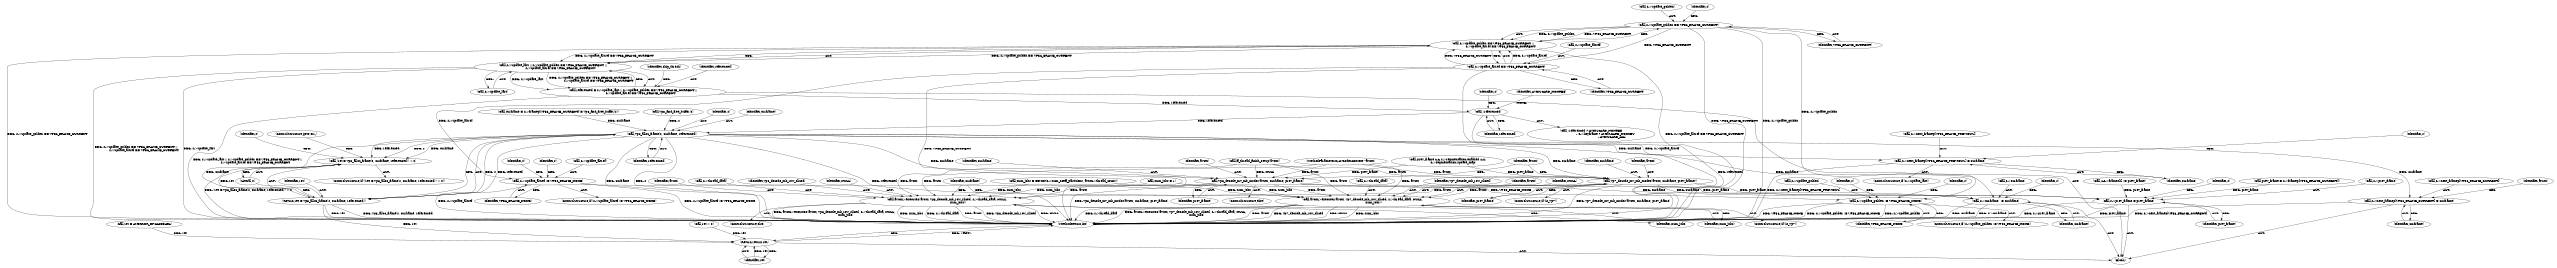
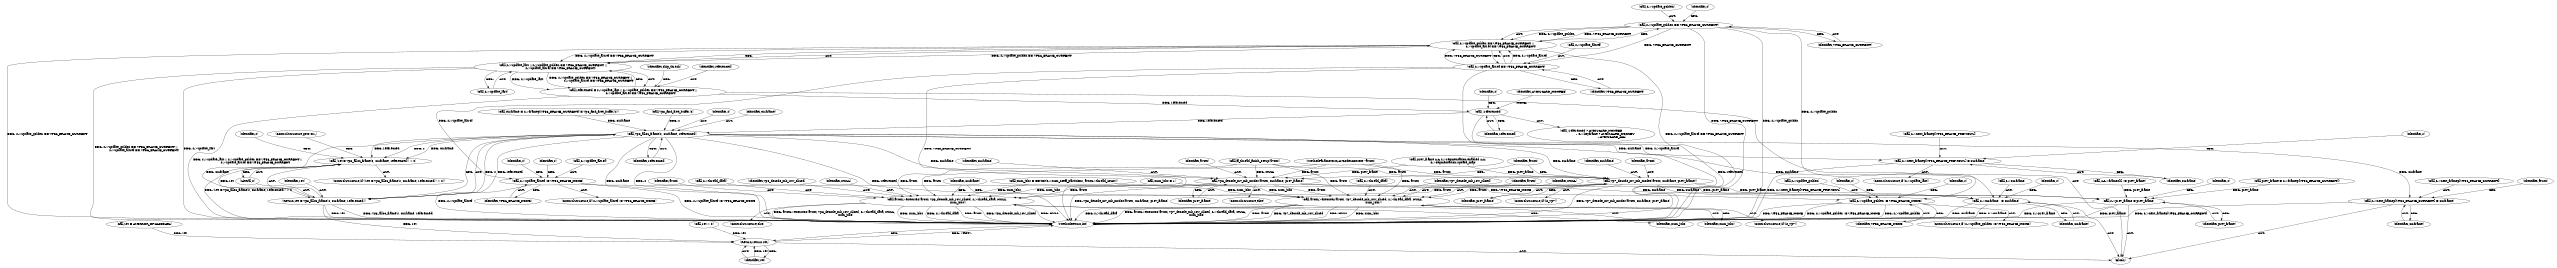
node "(Call,s->prev_frame)": removed
edge "(Literal,0)" -> "(Return,ret = vp8_alloc_frame(s, curframe, referenced))": label "CFG: " -> "AST: "
